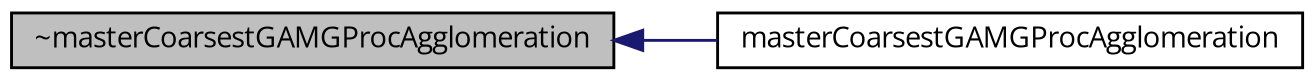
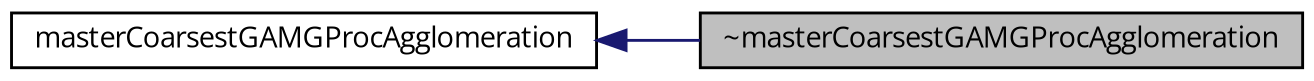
edge "masterCoarsestGAMGProcAgglomeration" -> "~masterCoarsestGAMGProcAgglomeration": reversed
